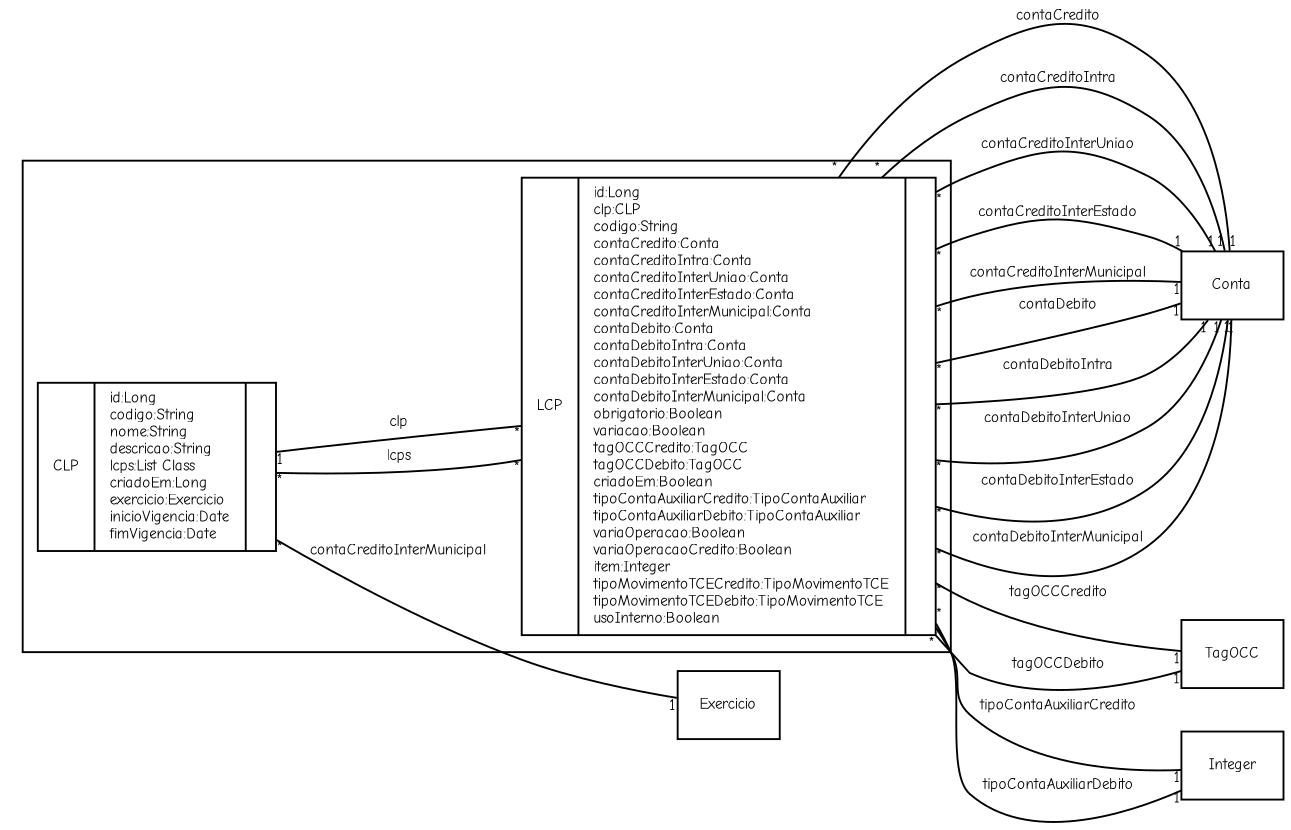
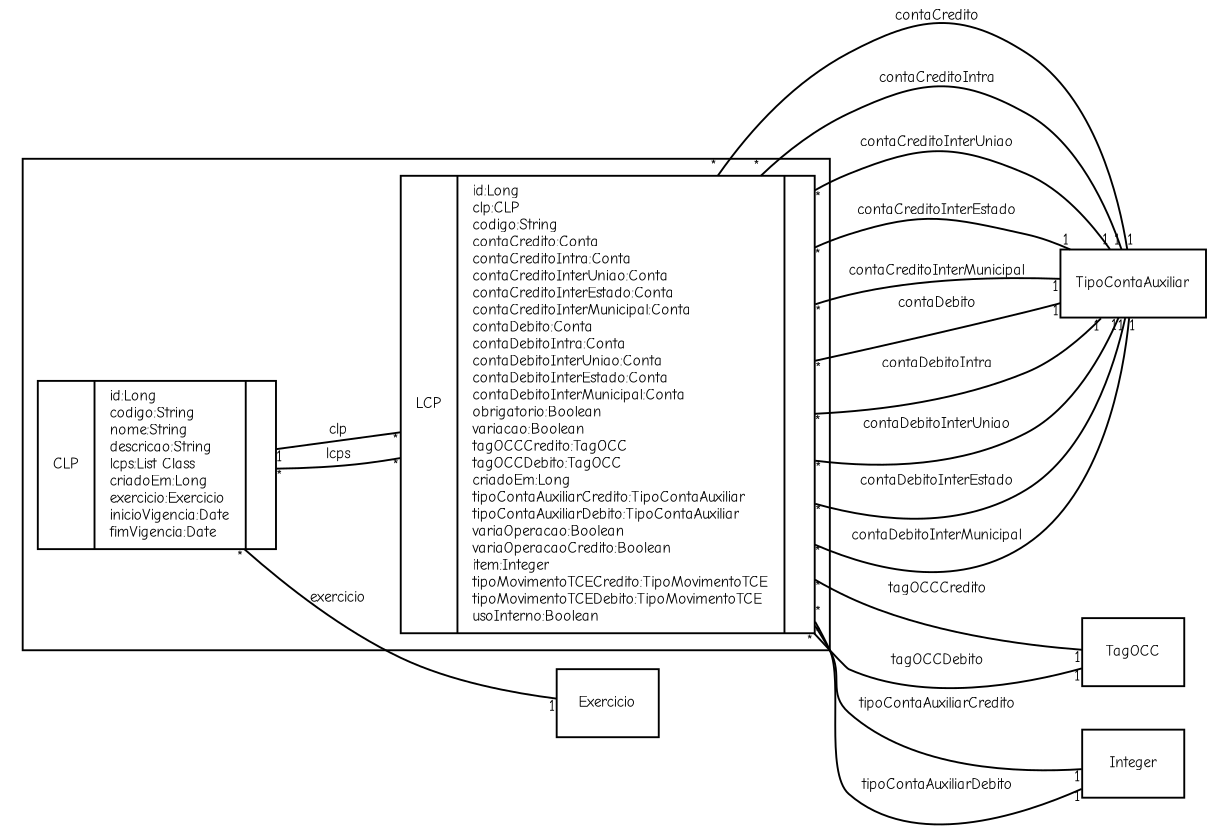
node "Conta": label "Conta" -> "TipoContaAuxiliar"
node "LCP": text "criadoEm:Boolean" -> "criadoEm:Long"
edge "CLP" -- "Exercicio": label "contaCreditoInterMunicipal" -> "exercicio"
